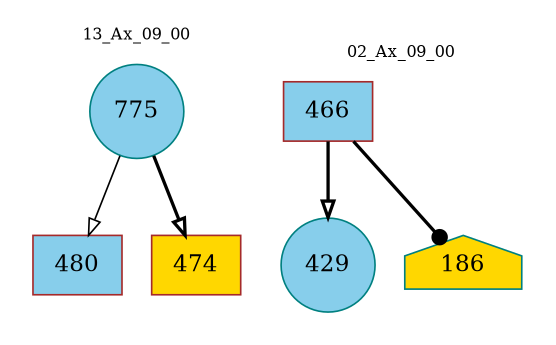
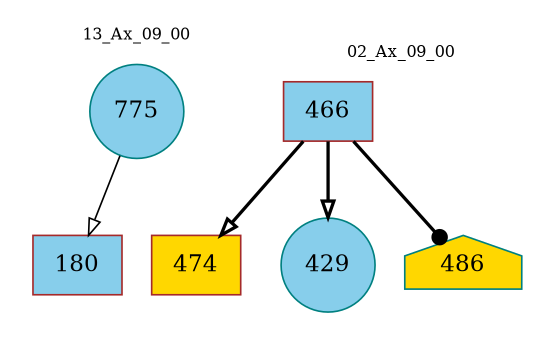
edge "775" -> "474": now "466" -> "474"
node "480": label "480" -> "180"
node "186": label "186" -> "486"
